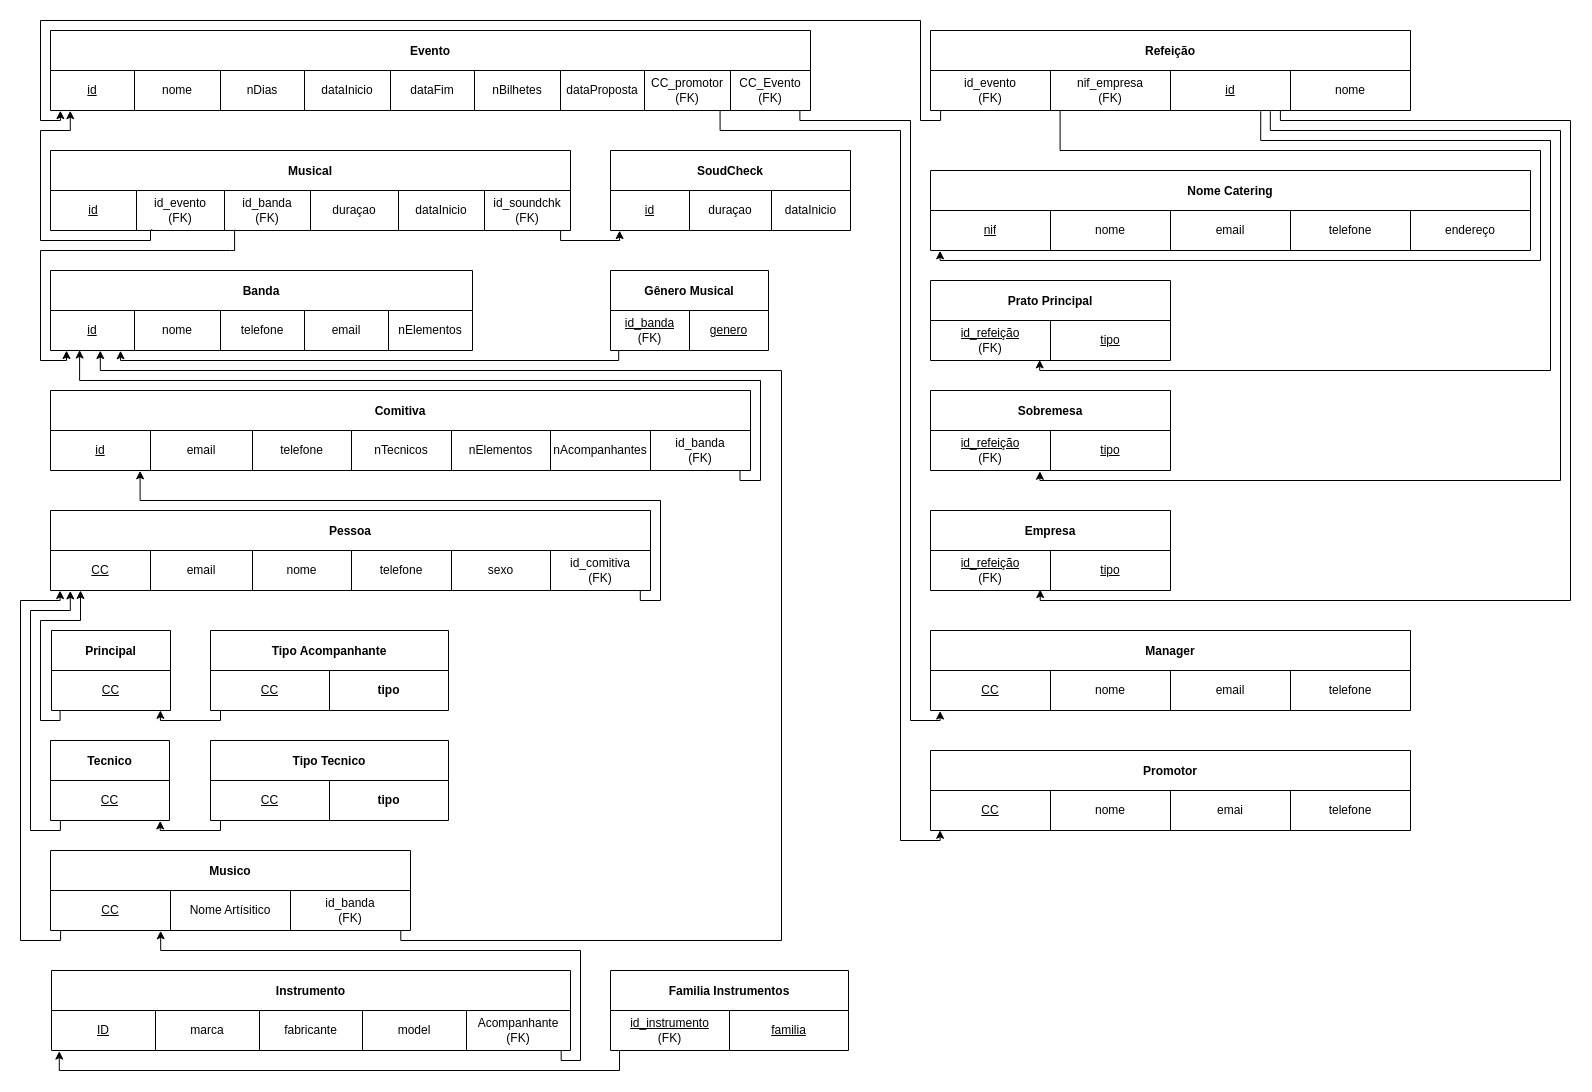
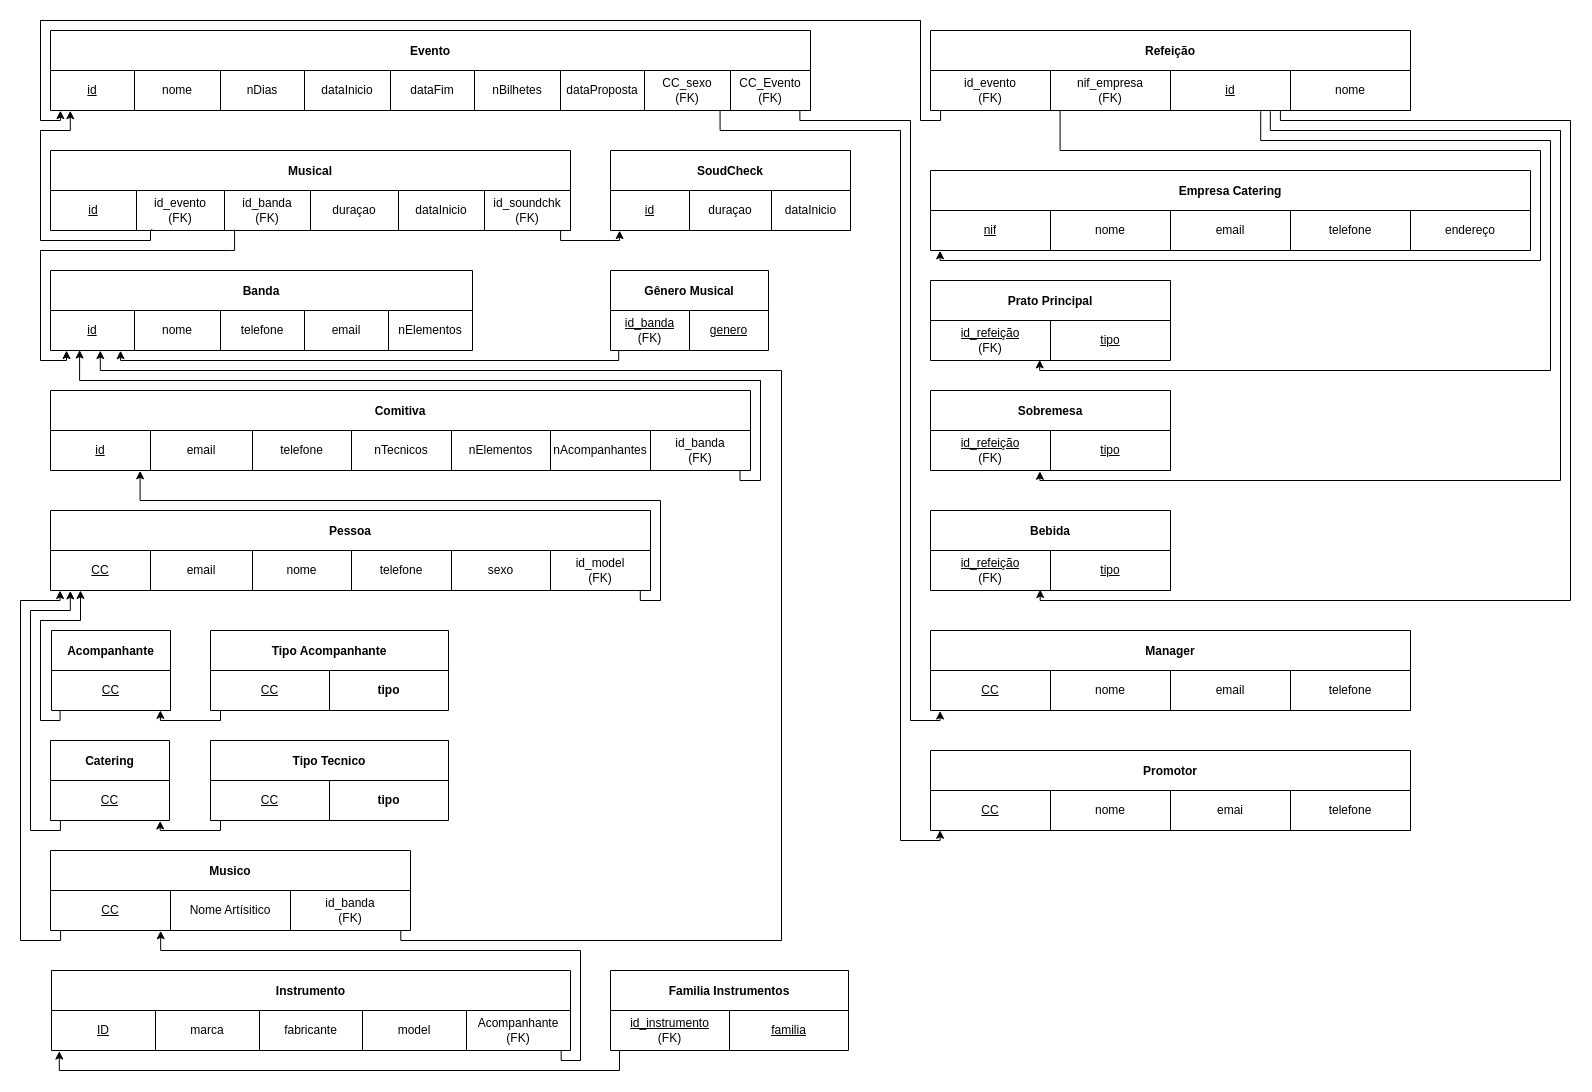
node "CC_promotor (FK)": label "CC_promotor (FK)" -> "CC_sexo (FK)"
node "Nome Catering": label "Nome Catering" -> "Empresa Catering"
node "Empresa": label "Empresa" -> "Bebida"
node "id_comitiva (FK)": label "id_comitiva (FK)" -> "id_model (FK)"
node "Principal": label "Principal" -> "Acompanhante"
node "Tecnico": label "Tecnico" -> "Catering"
